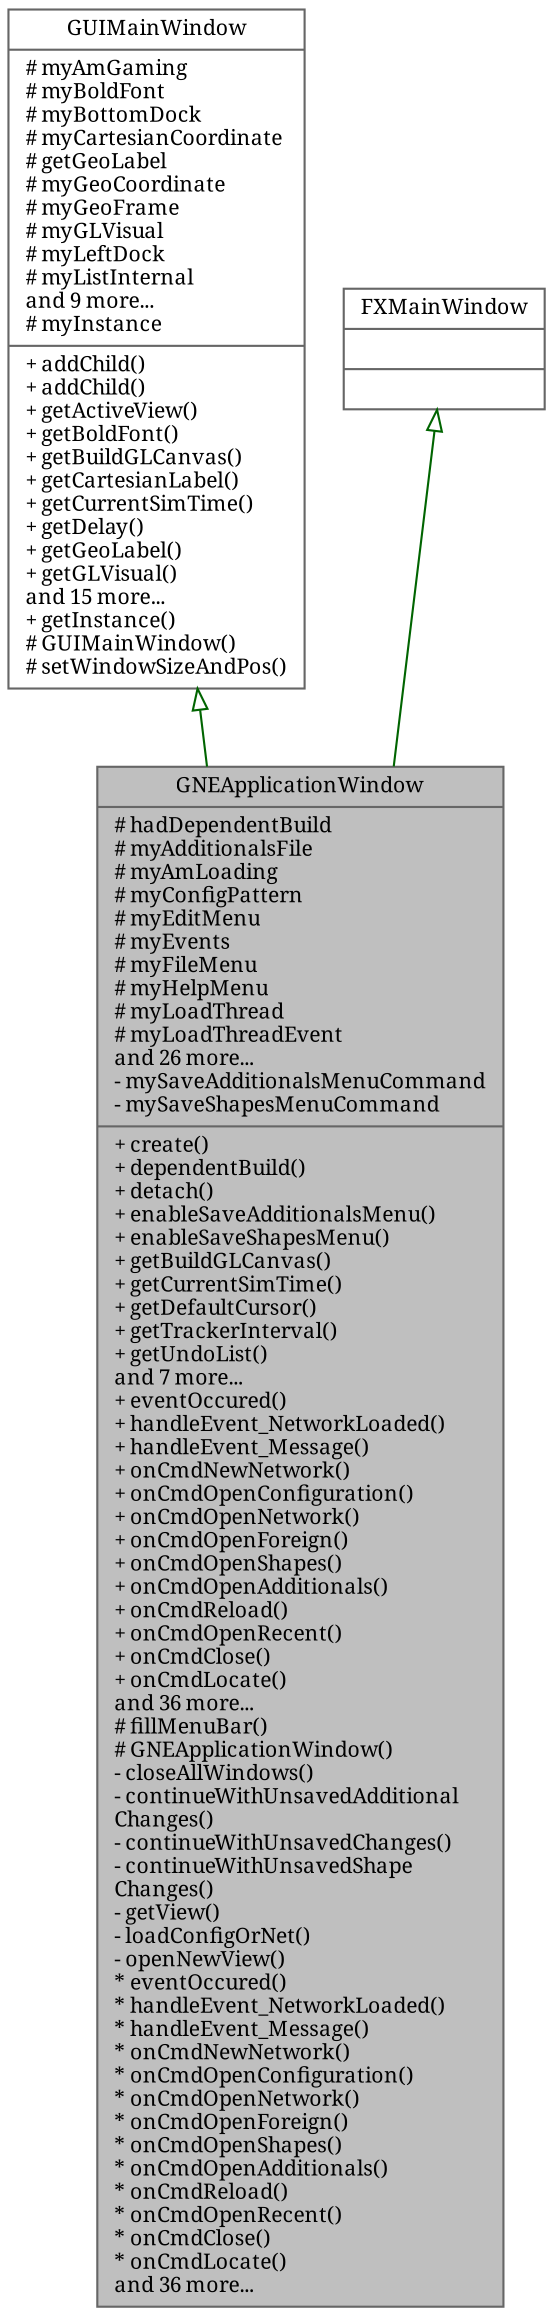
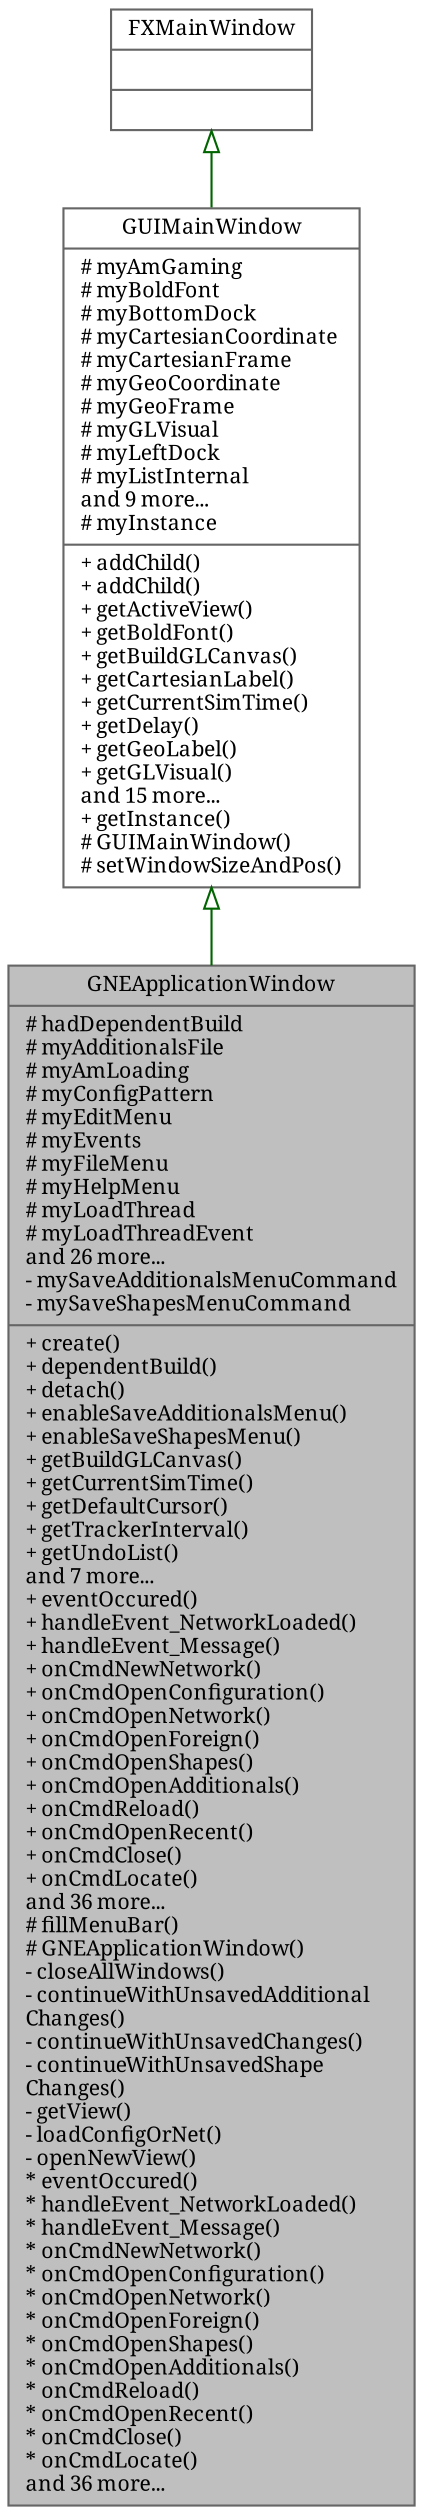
node "GUIMainWindow": text "# getGeoLabel" -> "# myCartesianFrame"
edge "GNEApplicationWindow" -> "FXMainWindow": now "GUIMainWindow" -> "FXMainWindow"
